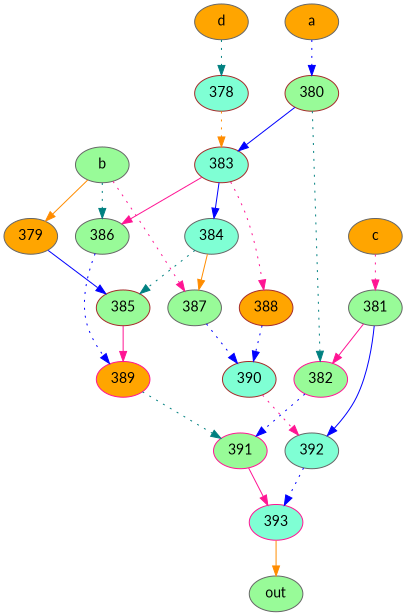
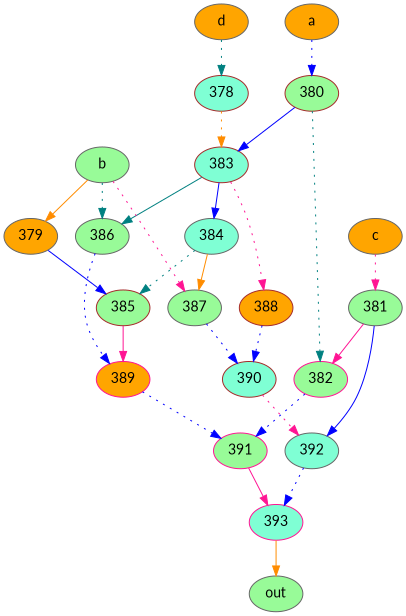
edge "383" -> "386": color deeppink -> teal
edge "389" -> "391": color teal -> blue
